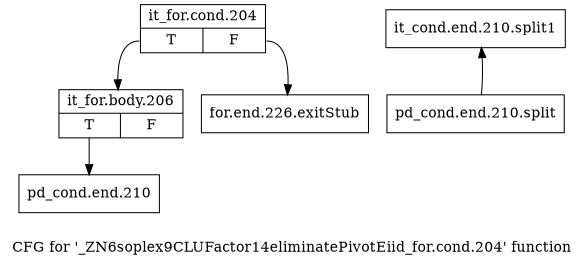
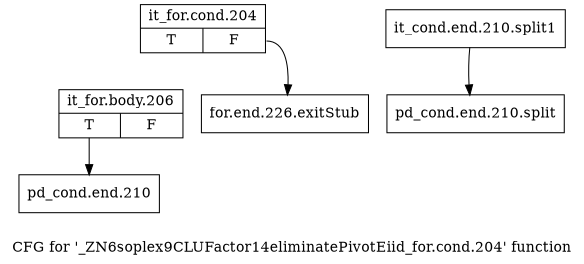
edge "it_for.cond.204" -> "it_for.body.206": removed
edge "pd_cond.end.210.split" -> "it_cond.end.210.split1": reversed
